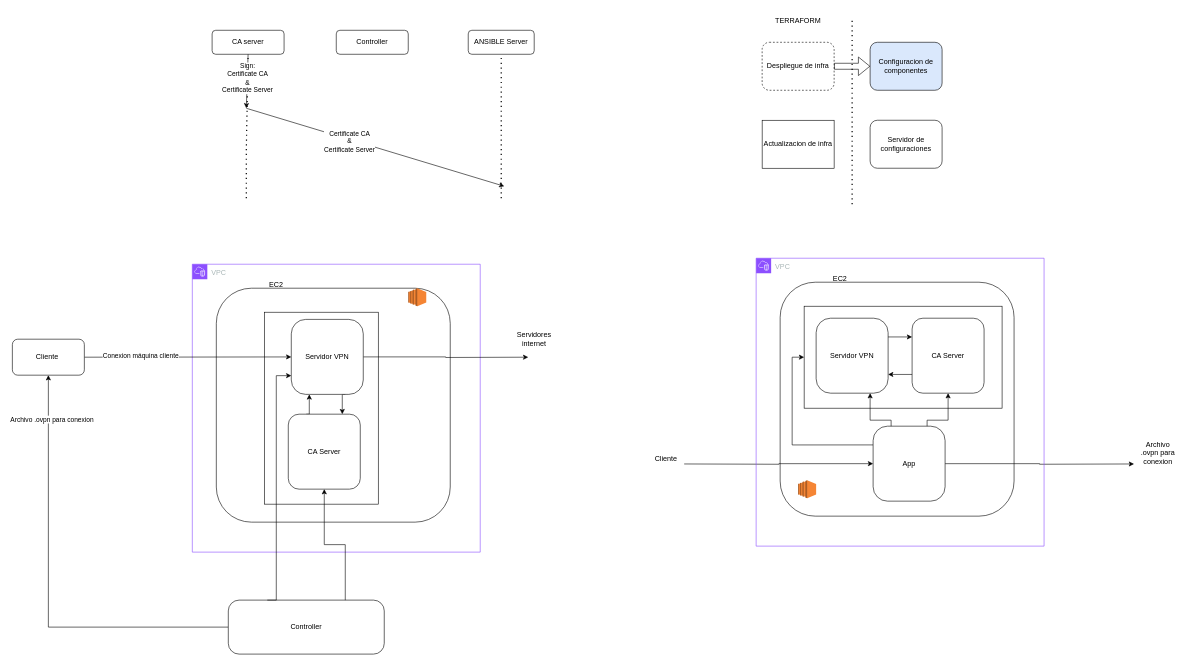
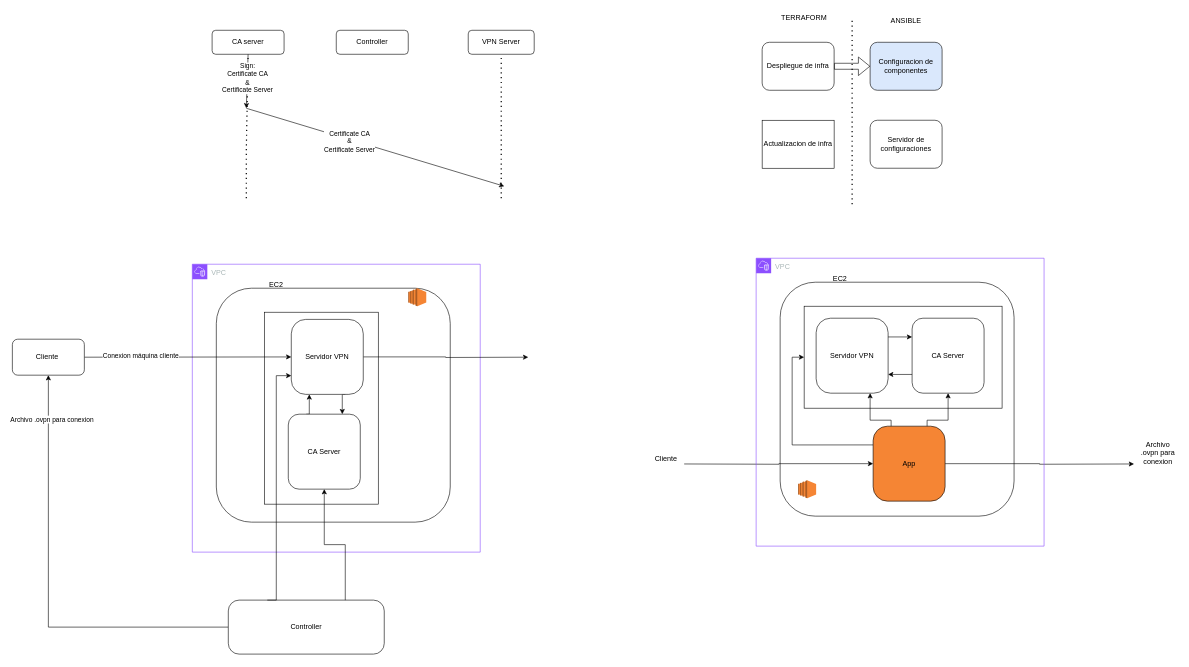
node "TERRAFORM": moved (798, 21) -> (804, 18)
node "ANSIBLE": added
node "ANSIBLE Server": label "ANSIBLE Server" -> "VPN Server"
node "Despliegue de infra": style dashed -> solid
node "Servidores internet": removed
node "App": fillcolor #ffffff -> #f58534
